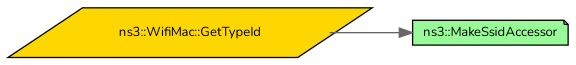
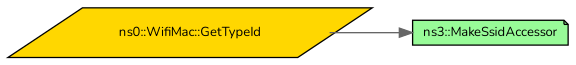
node "ns3::WifiMac::GetTypeId": label "ns3::WifiMac::GetTypeId" -> "ns0::WifiMac::GetTypeId"
